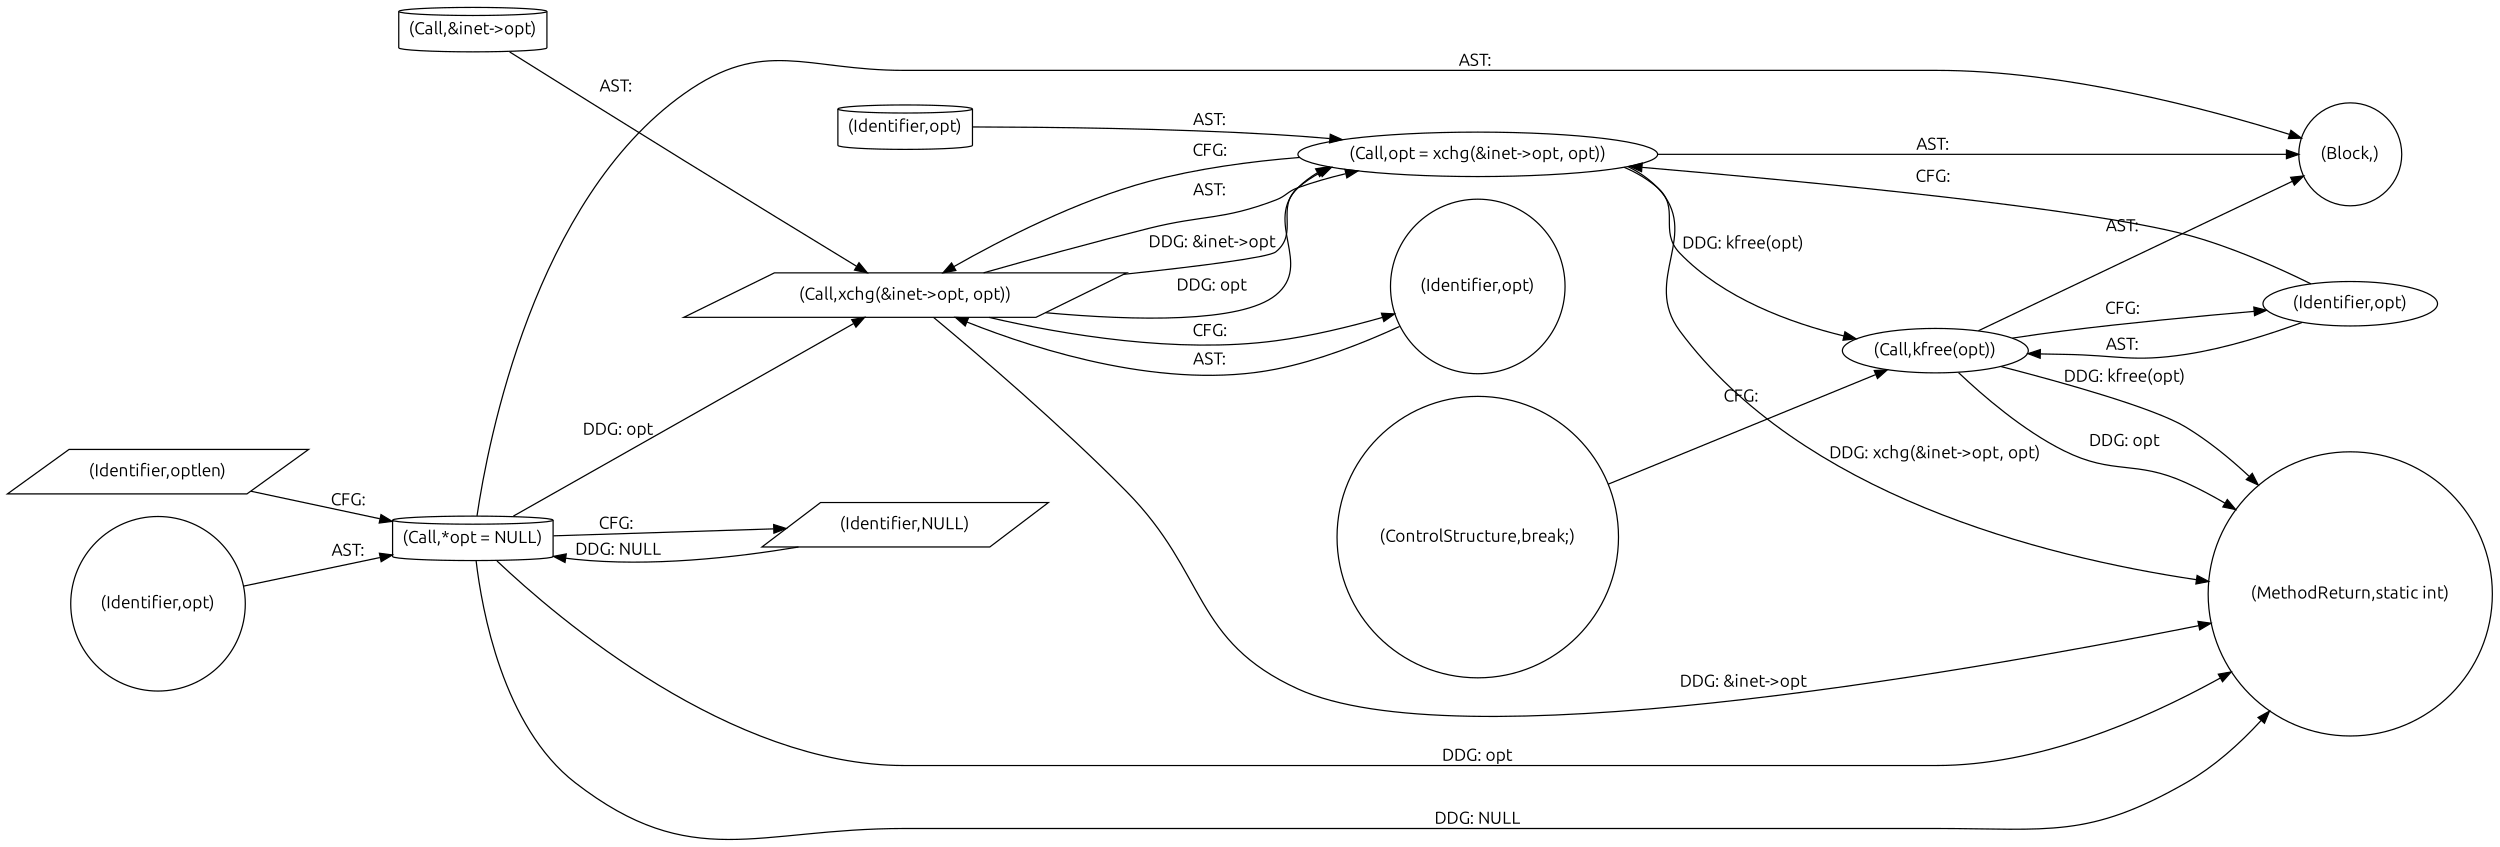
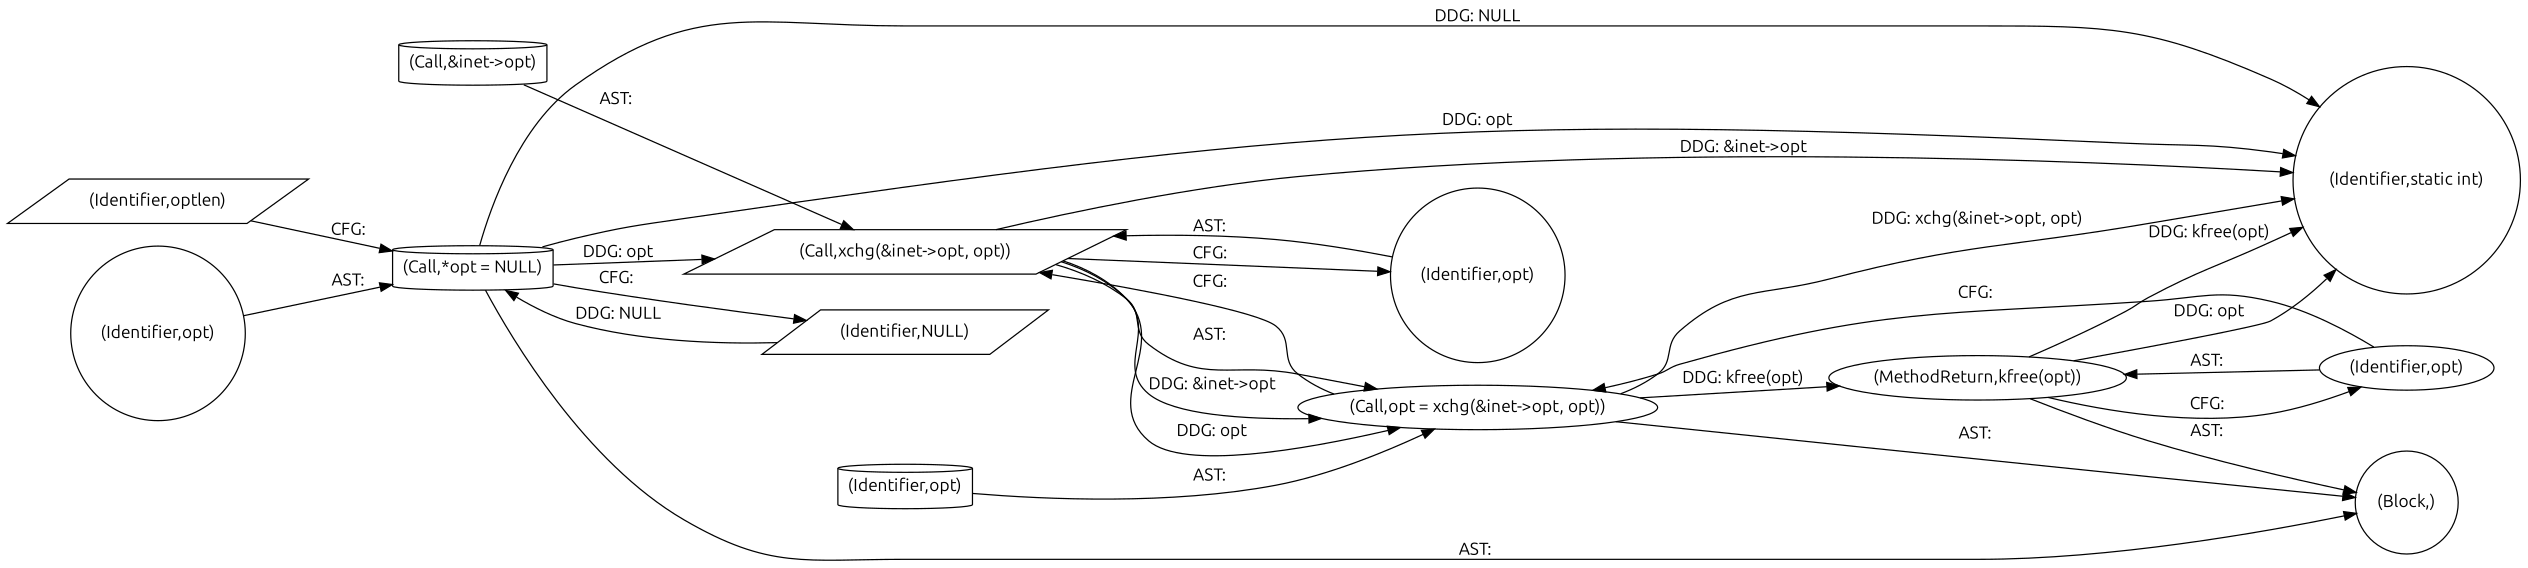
node "(Call,kfree(opt))": label "(Call,kfree(opt))" -> "(MethodReturn,kfree(opt))"
node "(ControlStructure,break;)": removed
node "(MethodReturn,static int)": label "(MethodReturn,static int)" -> "(Identifier,static int)"
